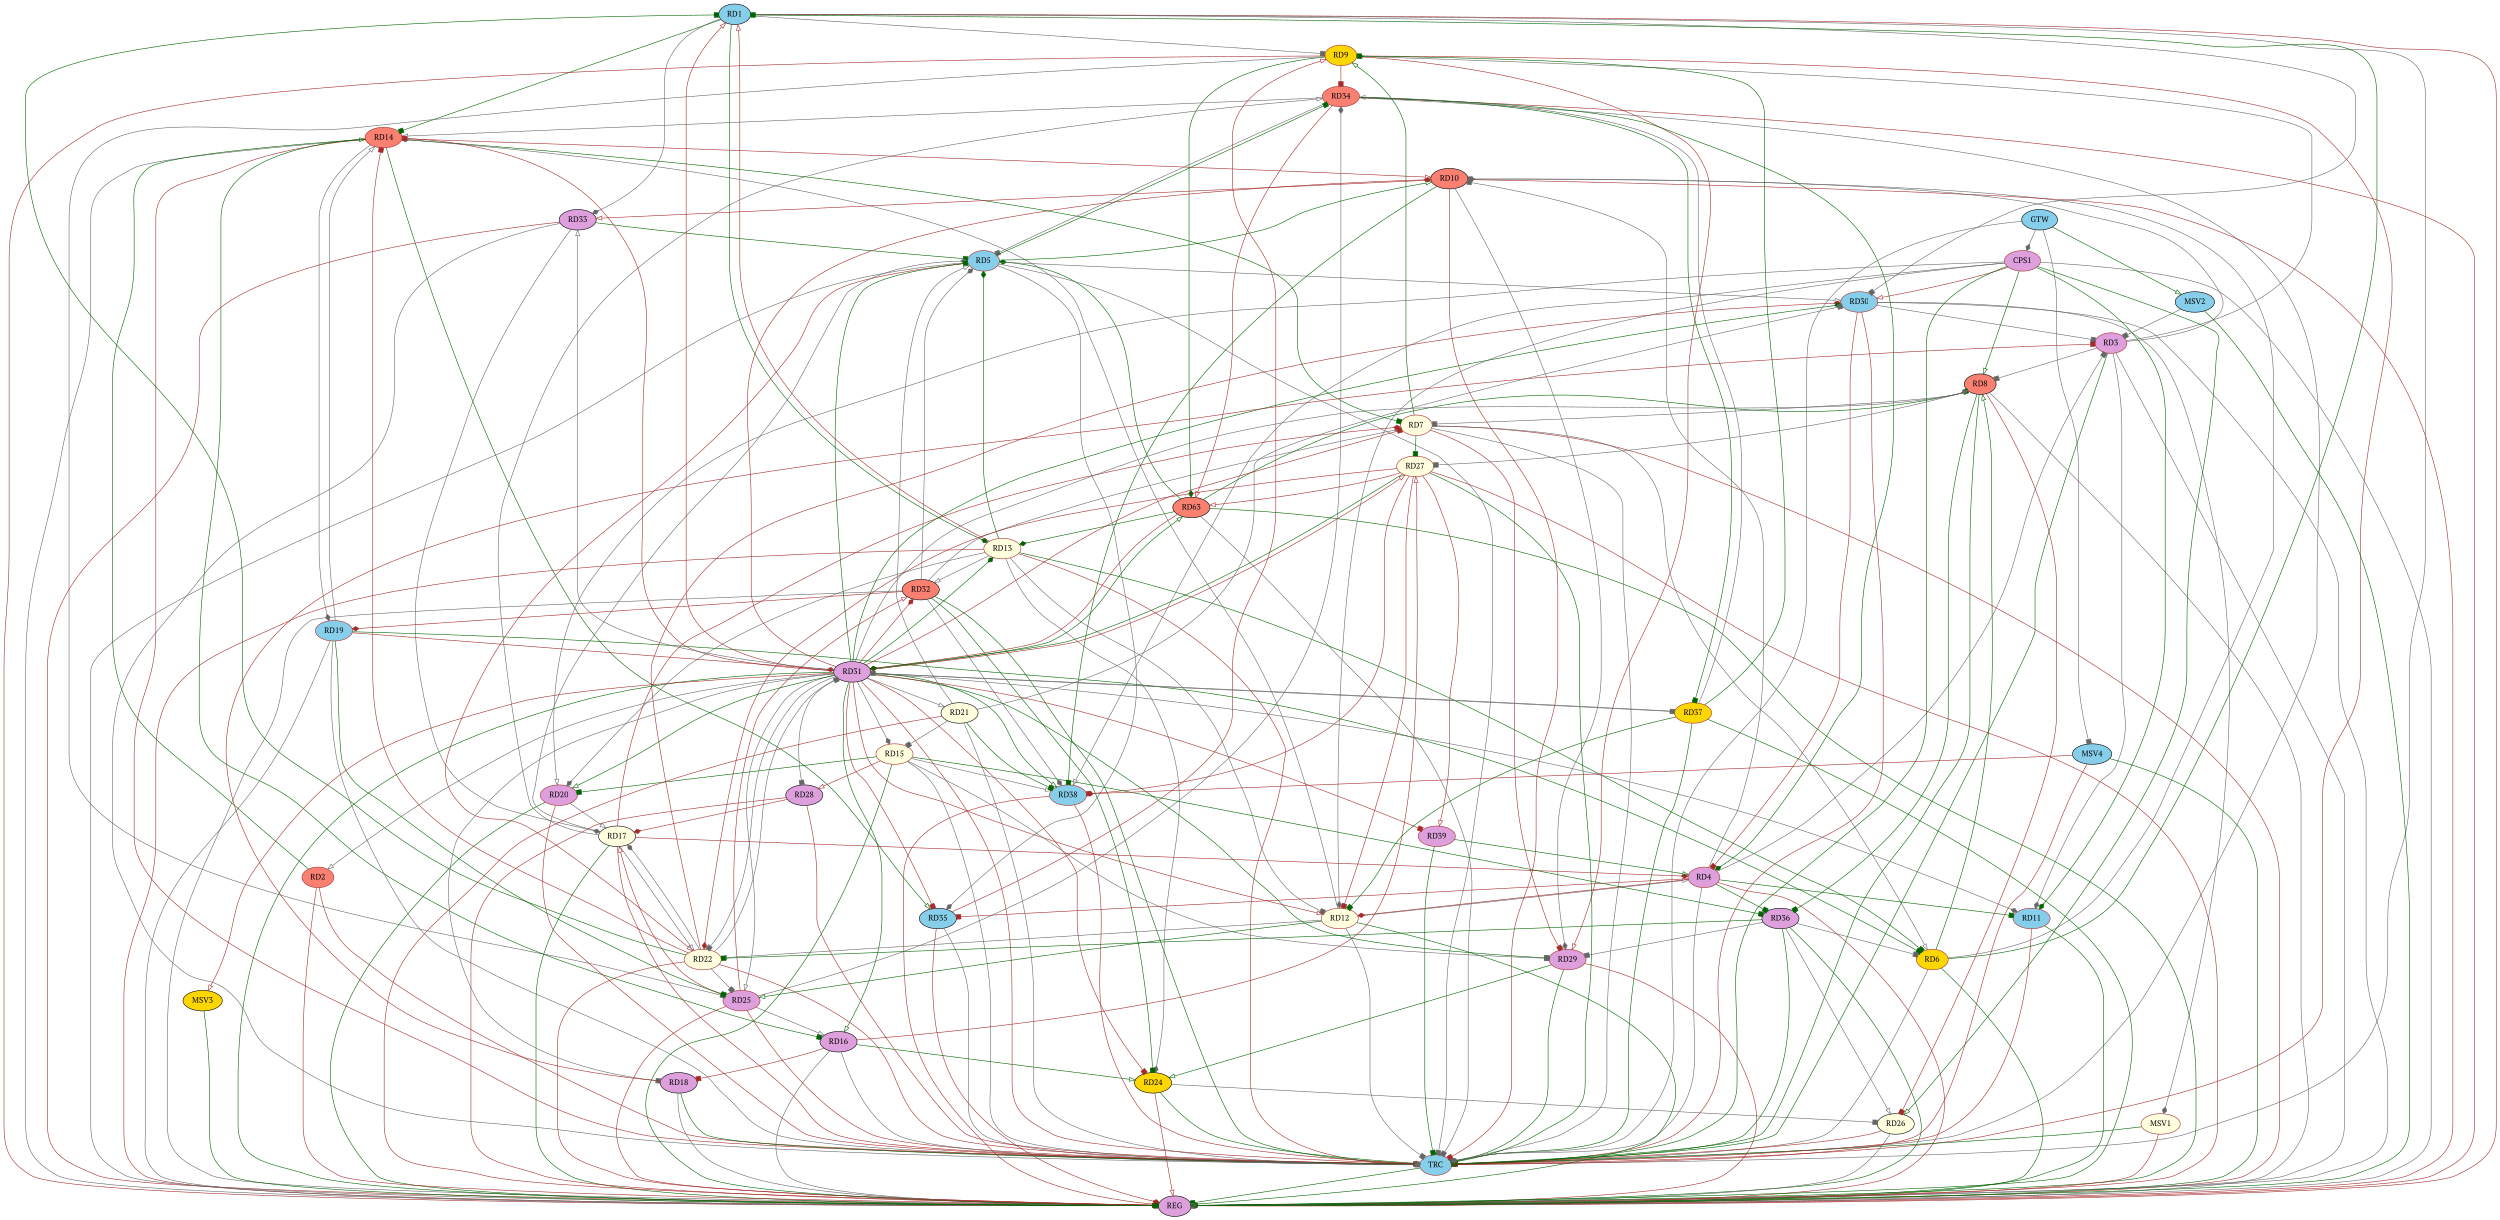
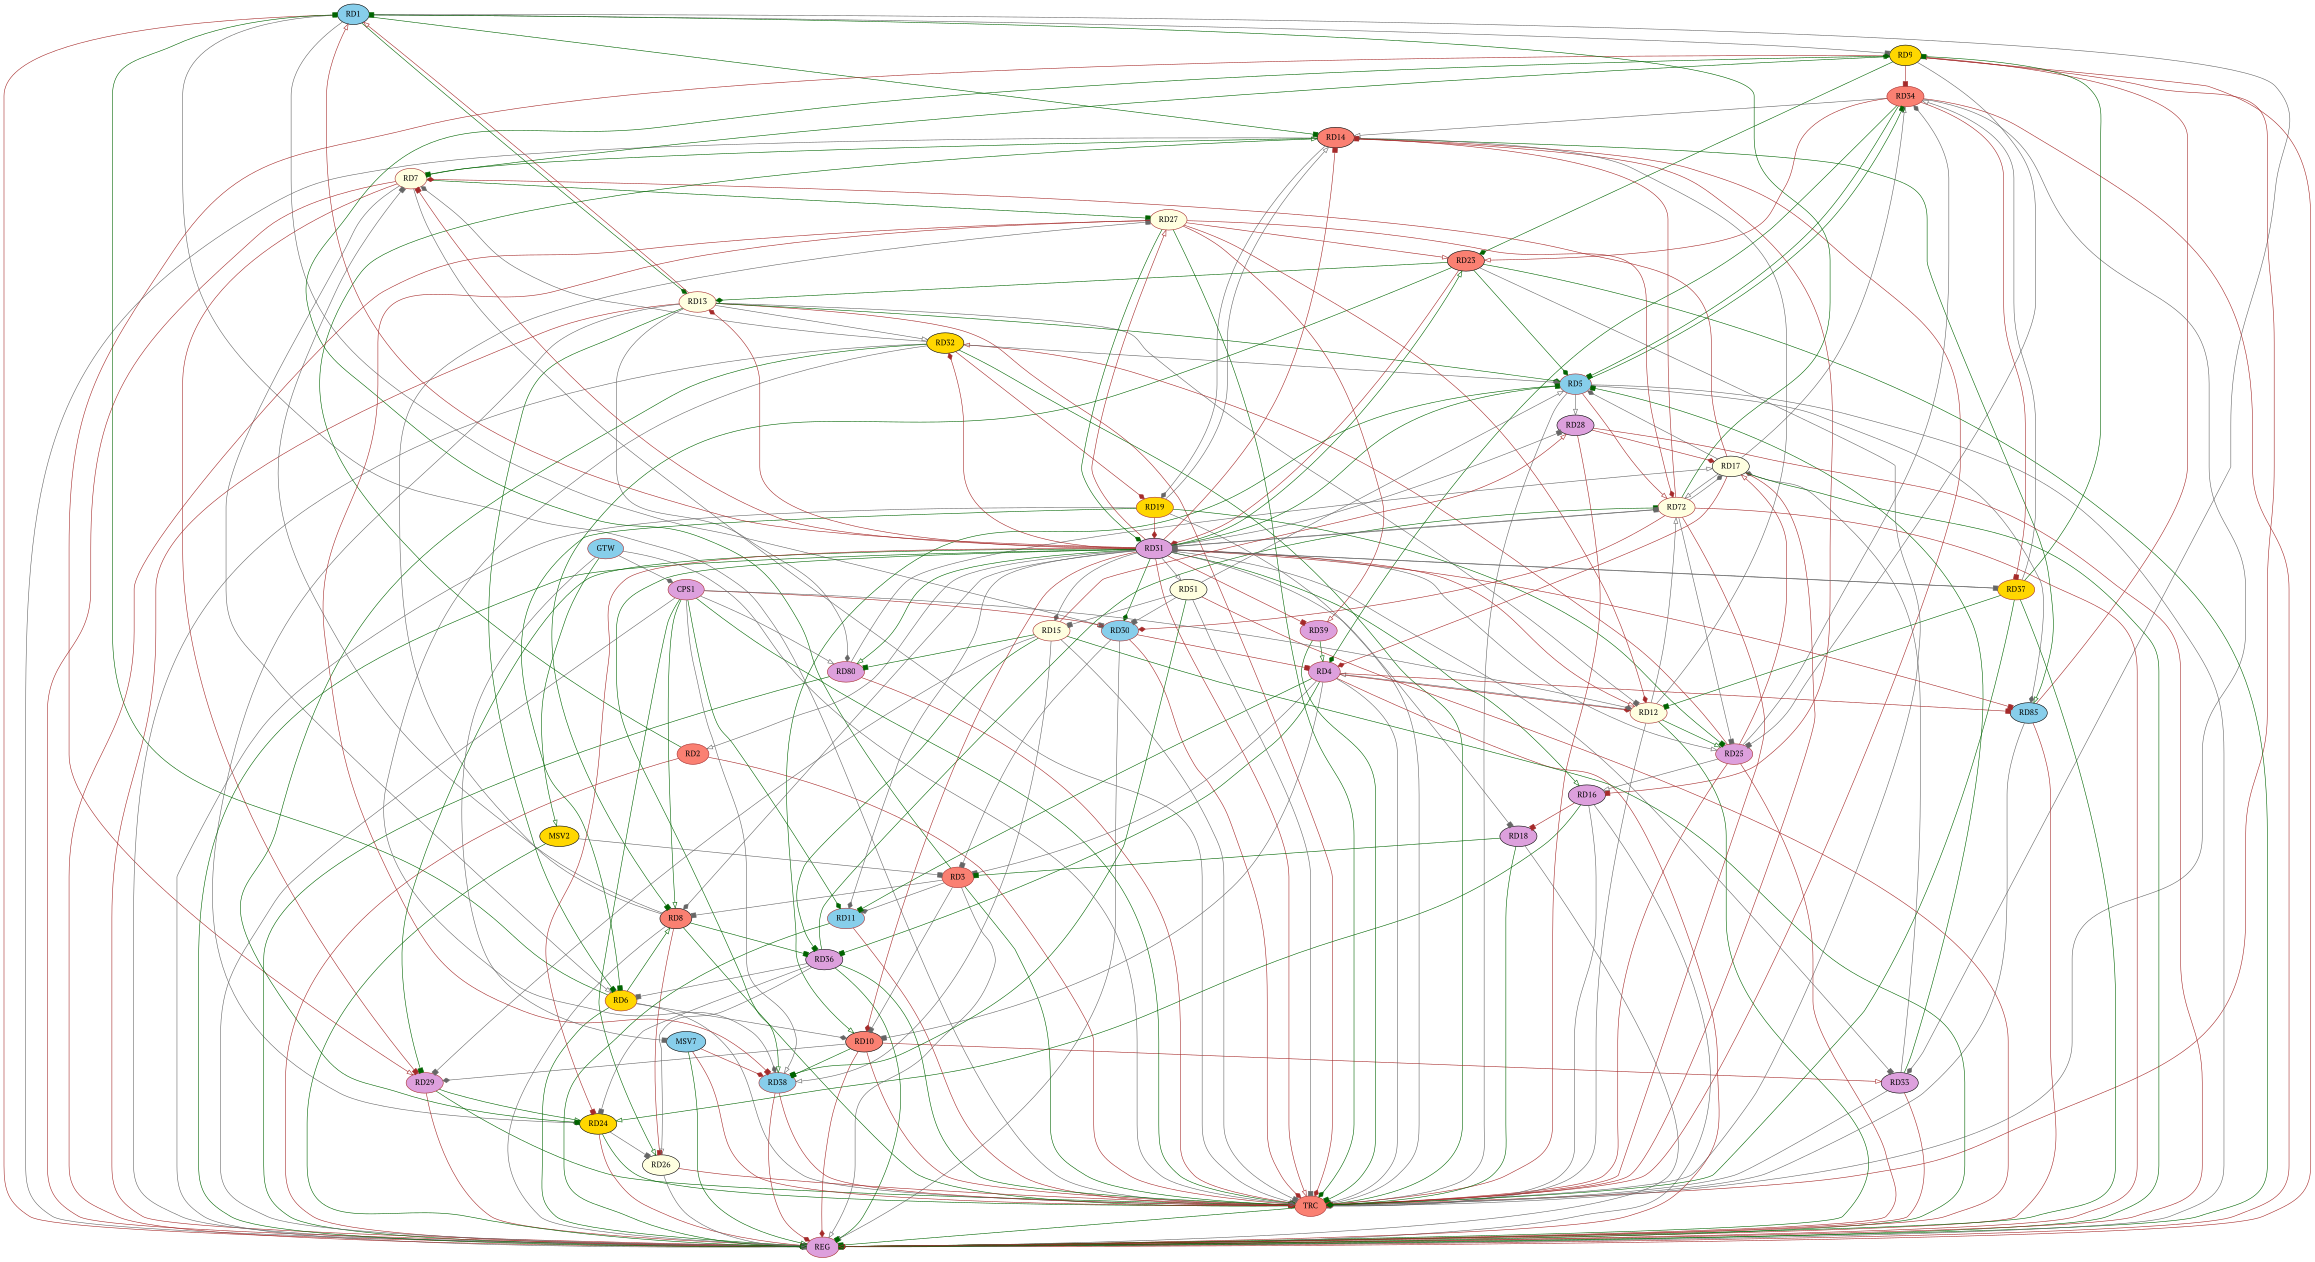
node "RD9": color brown -> black
edge "RD3" -> "RD9": color gray40 -> darkgreen
node "RD14": color brown -> black
edge "RD14" -> "RD10": removed
edge "RD34" -> "RD5": color gray40 -> darkgreen
node "GTW": color black -> brown
edge "RD34" -> "RD37": color darkgreen -> brown
edge "RD5" -> "RD30": now "RD5" -> "RD28"
node "MSV2": fillcolor skyblue -> gold
node "RD3": fillcolor plum -> salmon
edge "RD18" -> "RD3": color brown -> darkgreen
node "RD63": label "RD63" -> "RD23"
edge "RD31" -> "RD33": arrowhead onormal -> box
node "RD32": fillcolor salmon -> gold
edge "RD31" -> "RD13": color darkgreen -> brown
node "RD19": fillcolor skyblue -> gold
edge "RD27" -> "RD12": arrowhead box -> diamond
node "RD21": label "RD21" -> "RD51"
edge "RD14" -> "RD16": color darkgreen -> brown
node "MSV4": label "MSV4" -> "MSV7"
node "RD20": label "RD20" -> "RD80"
edge "RD27" -> "TRC": arrowhead box -> diamond
node "RD35": label "RD35" -> "RD85"
edge "RD36" -> "RD29": now "RD36" -> "RD24"
edge "RD16" -> "RD27": removed
node "RD22": label "RD22" -> "RD72"
node "MSV3": removed
node "MSV1": removed
node "TRC": fillcolor skyblue -> salmon
node "REG": color black -> brown
